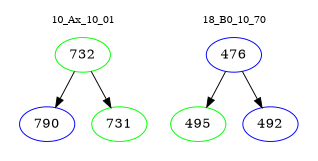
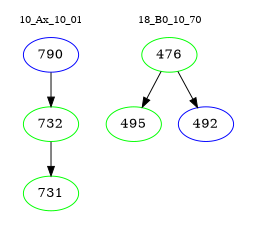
node "476": color blue -> green
edge "732" -> "790": reversed
